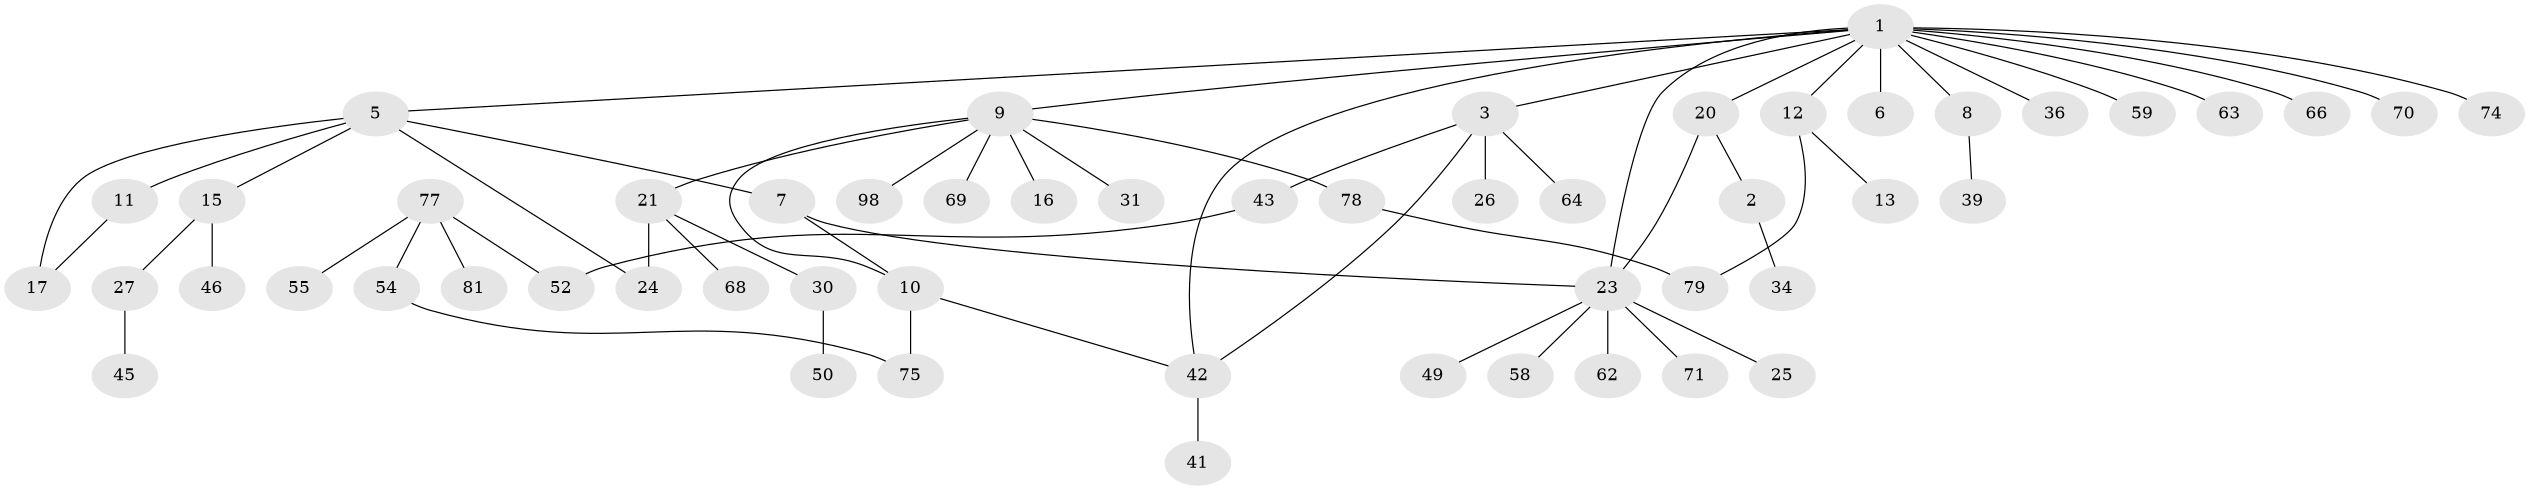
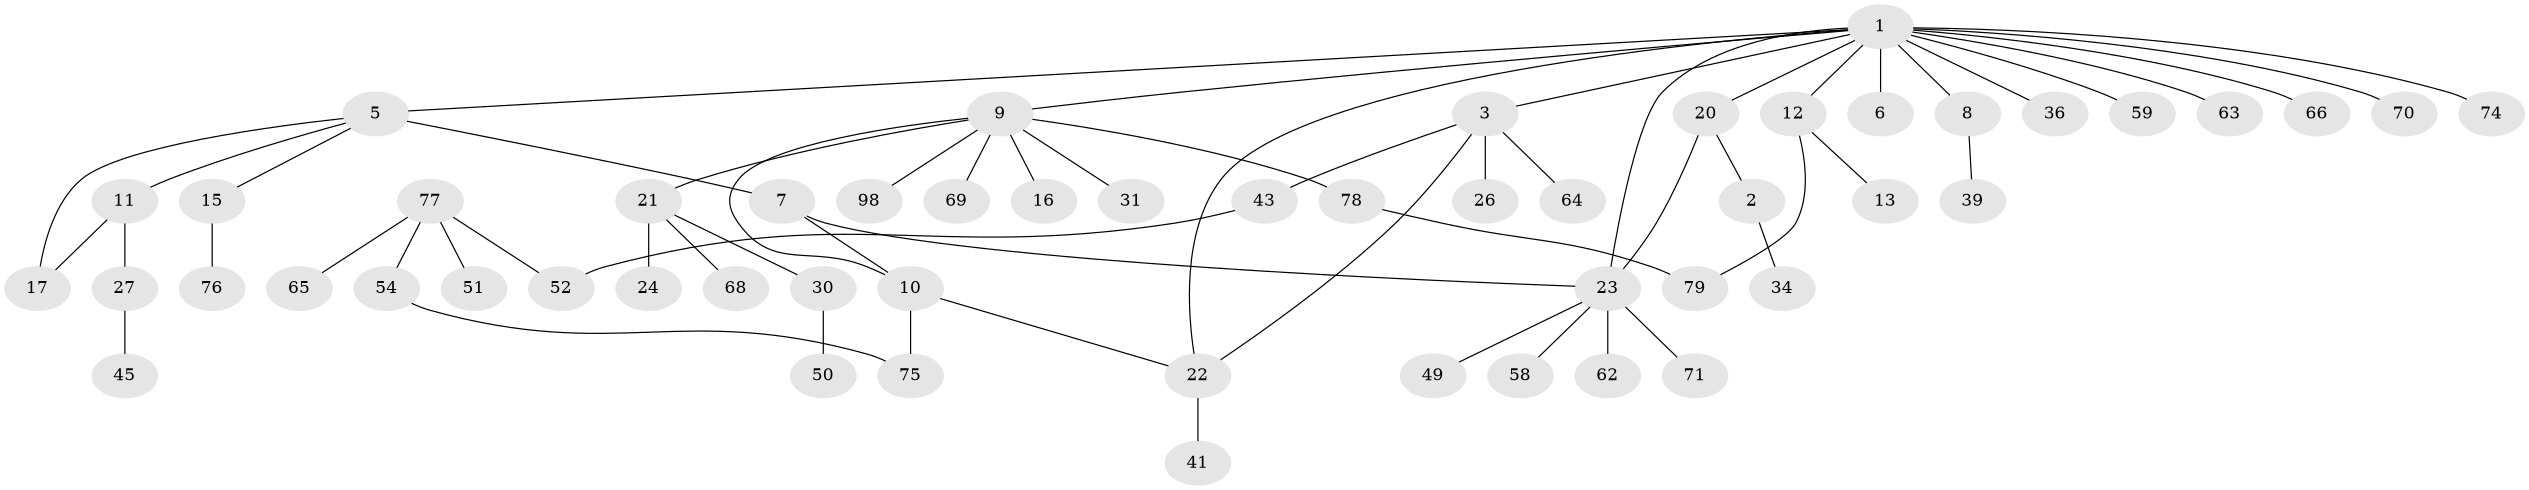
edge "5" -- "24": removed
edge "15" -- "27": now "11" -- "27"
node "46": label "46" -> "76"
node "55": label "55" -> "65"
node "81": label "81" -> "51"
node "42": label "42" -> "22"
node "25": removed
